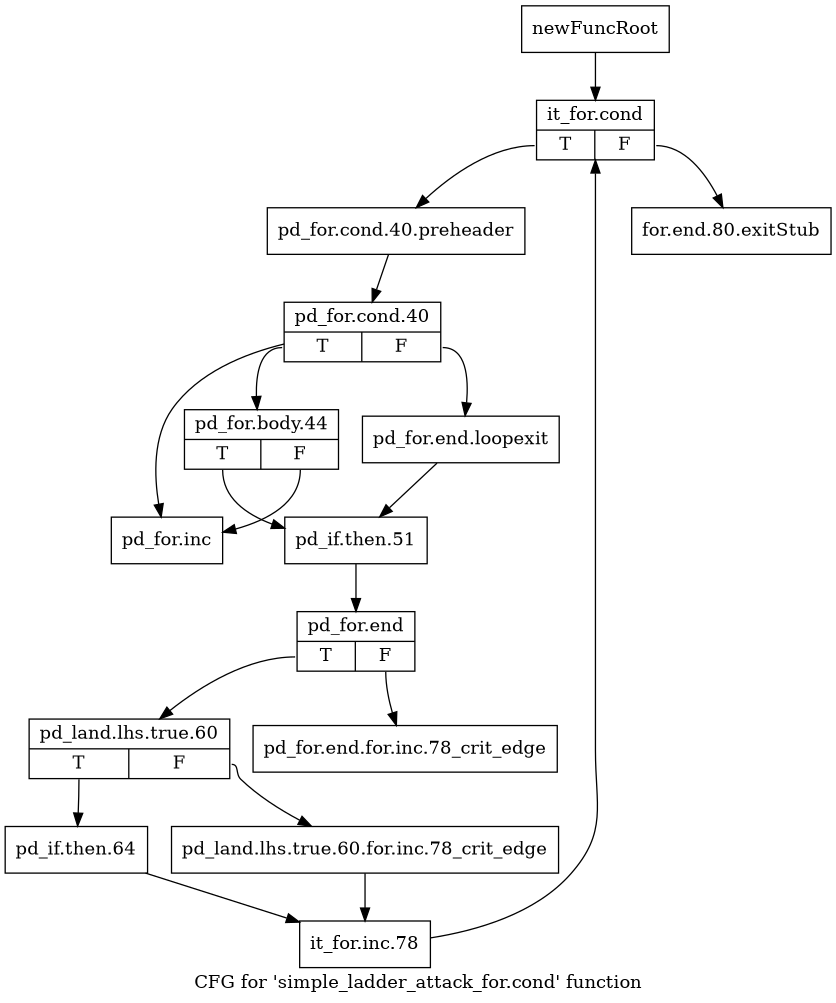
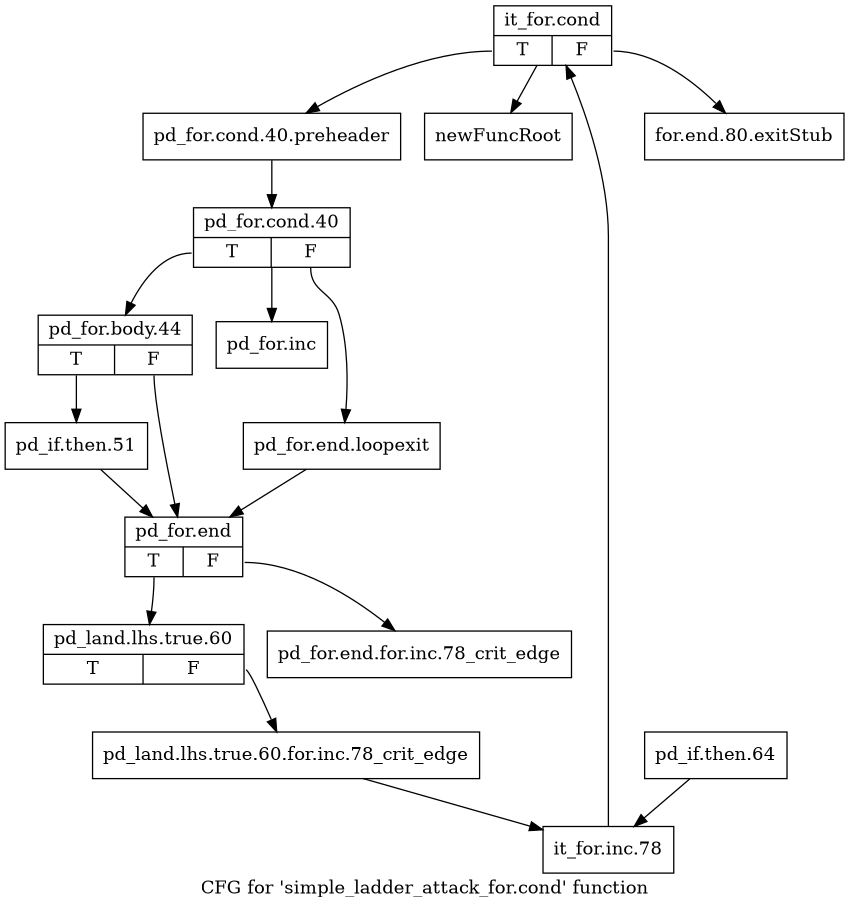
edge "newFuncRoot" -> "it_for.cond": reversed
edge "pd_for.end.loopexit" -> "pd_if.then.51": now "pd_for.end.loopexit" -> "pd_for.end"
edge "pd_for.body.44" -> "pd_for.inc": now "pd_for.body.44" -> "pd_for.end"
edge "pd_land.lhs.true.60" -> "pd_if.then.64": removed
